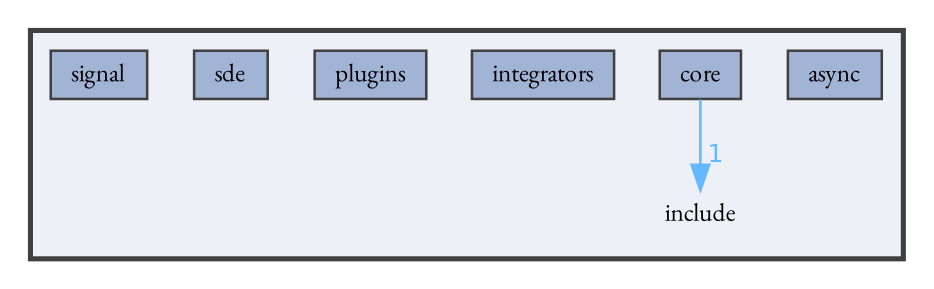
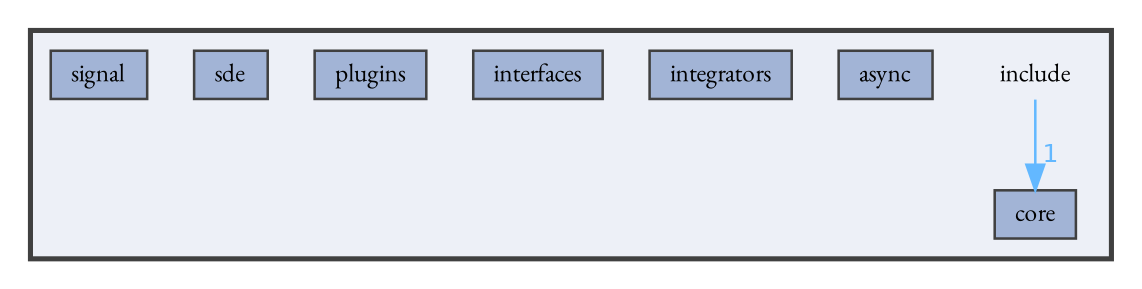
node "interfaces": added
edge "core" -> "include": reversed
